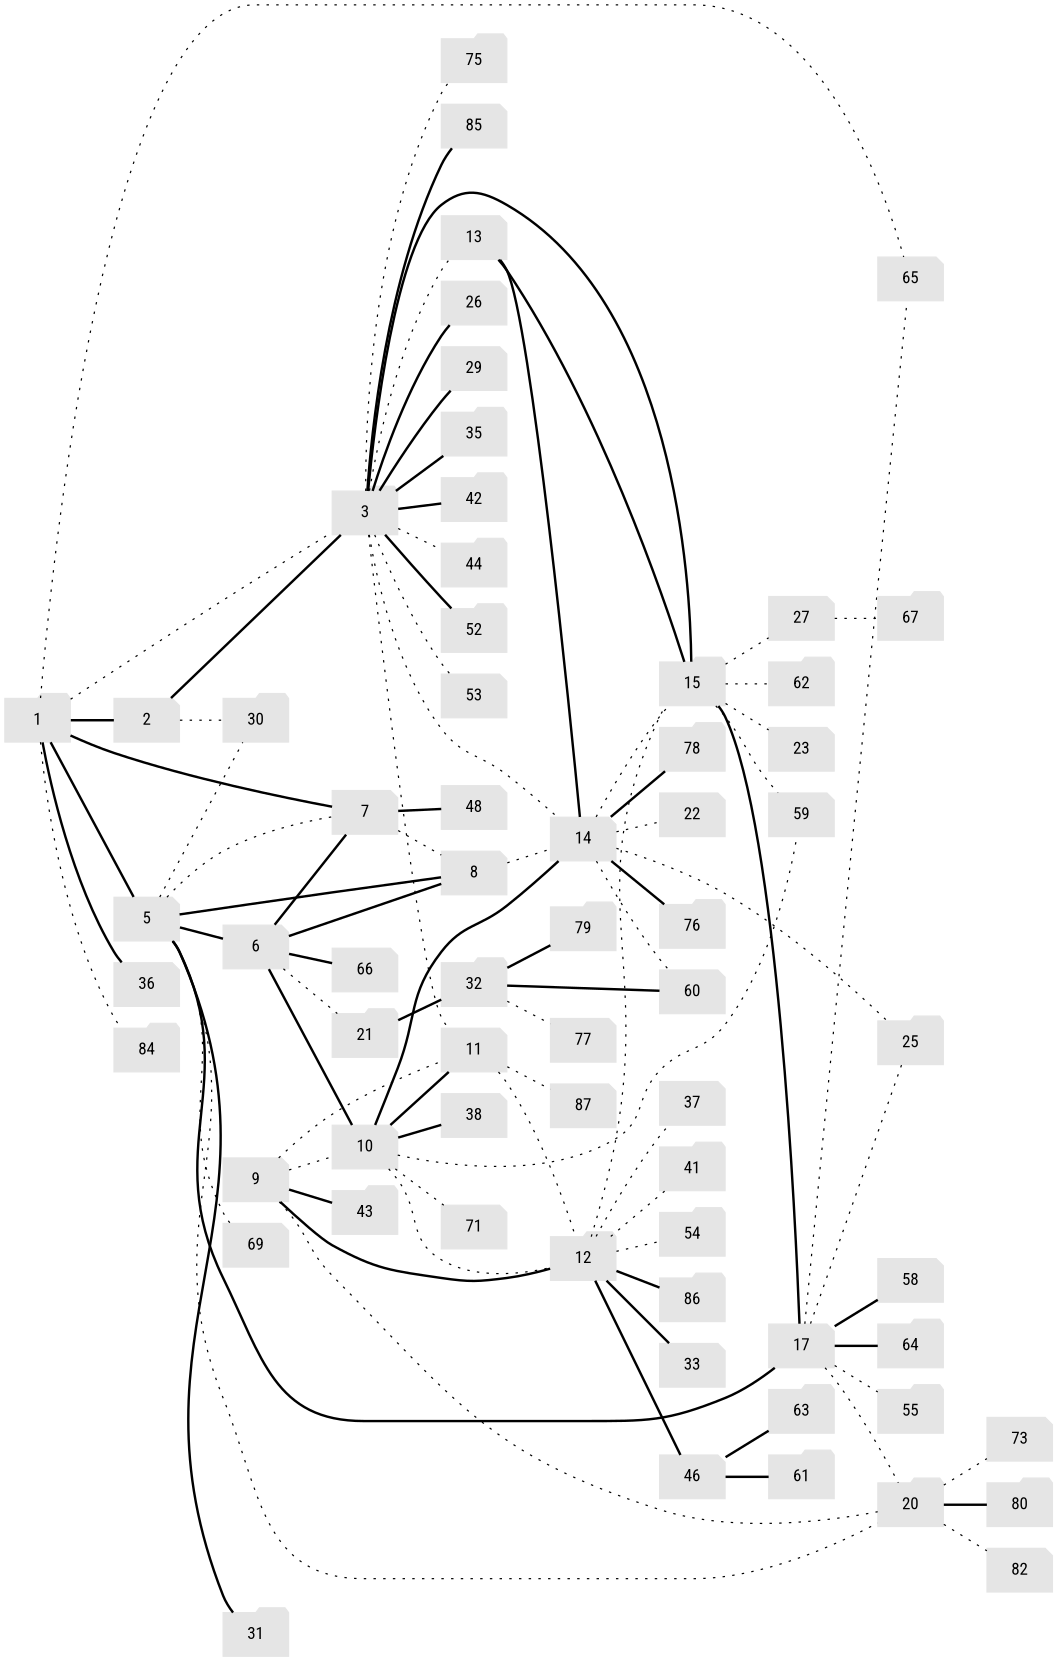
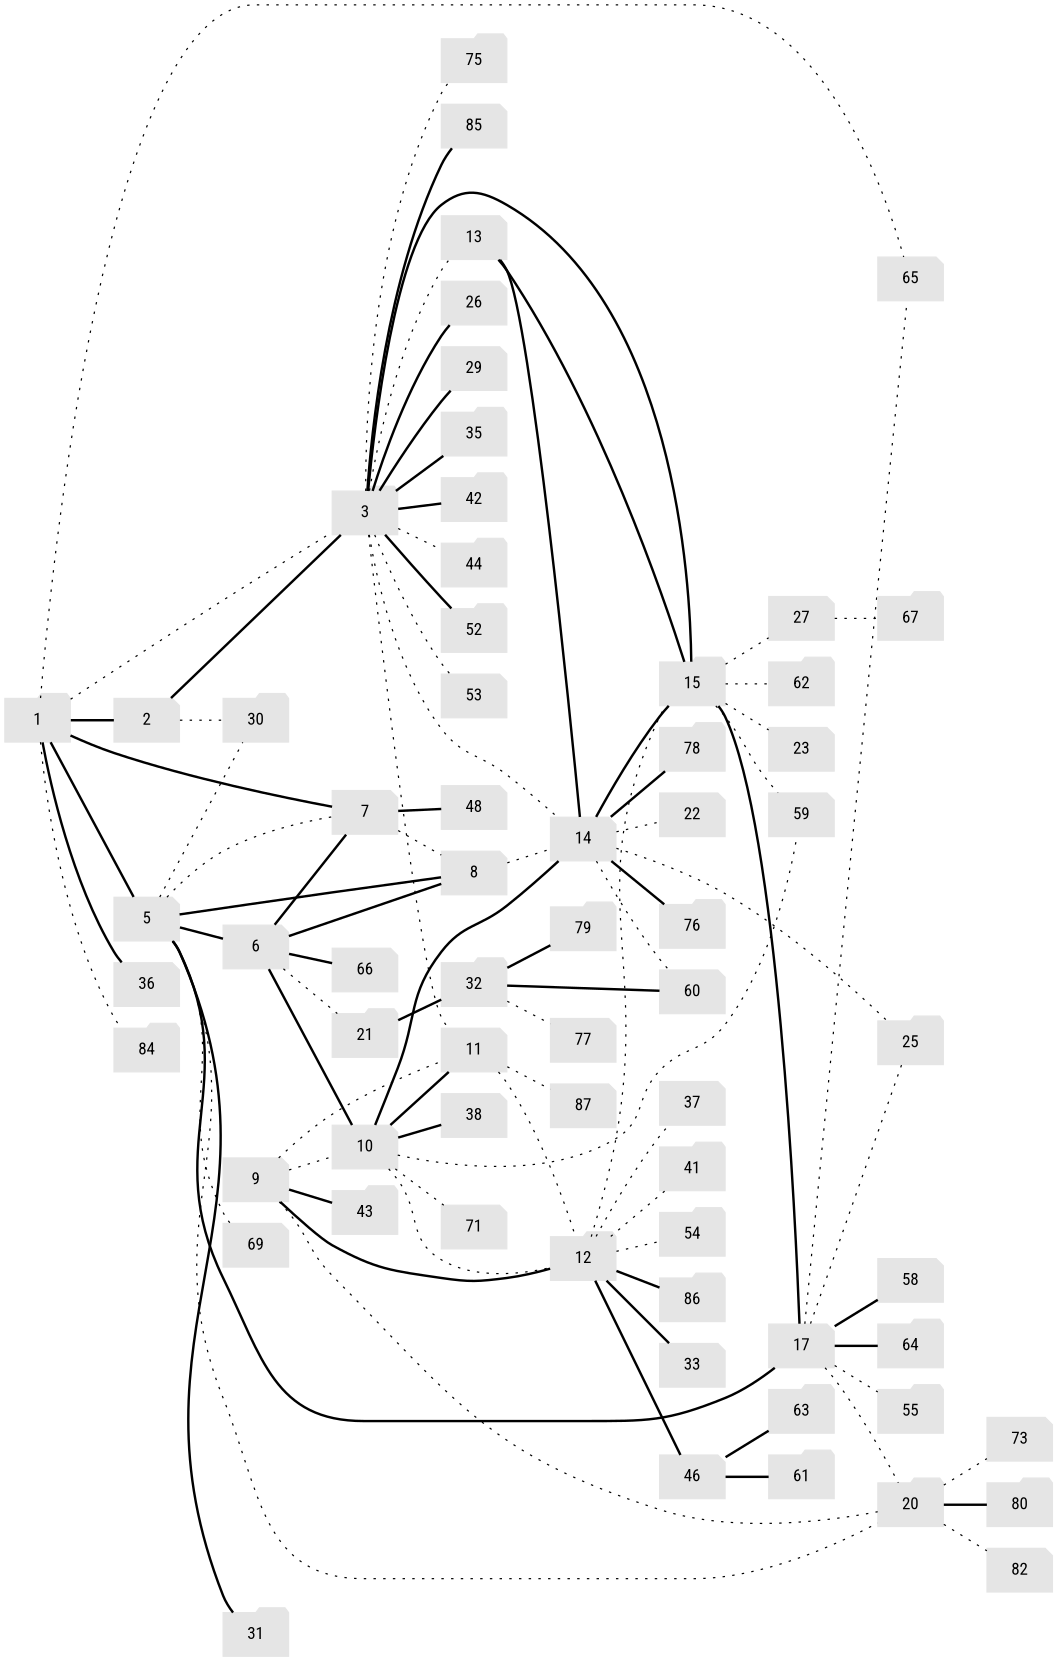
edge "15" -- "14": style dotted -> bold
